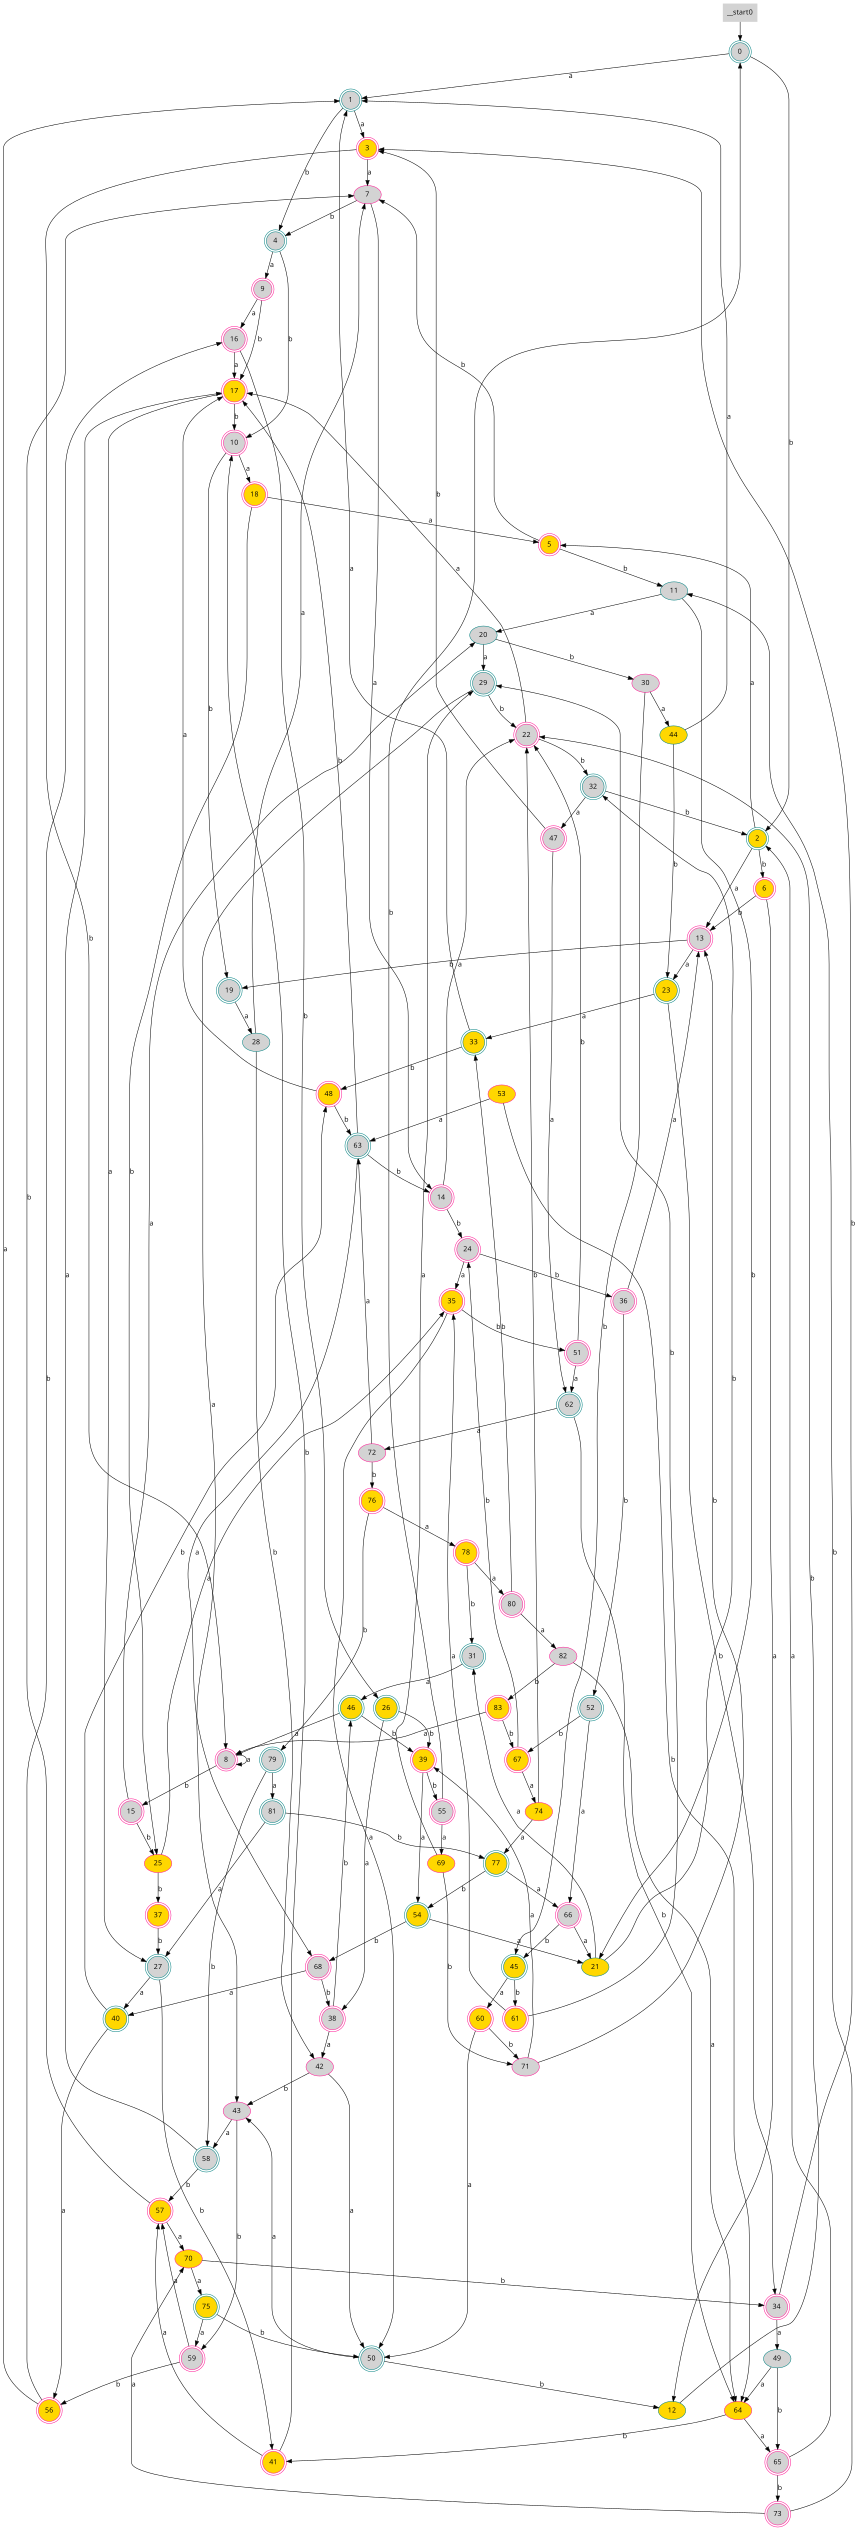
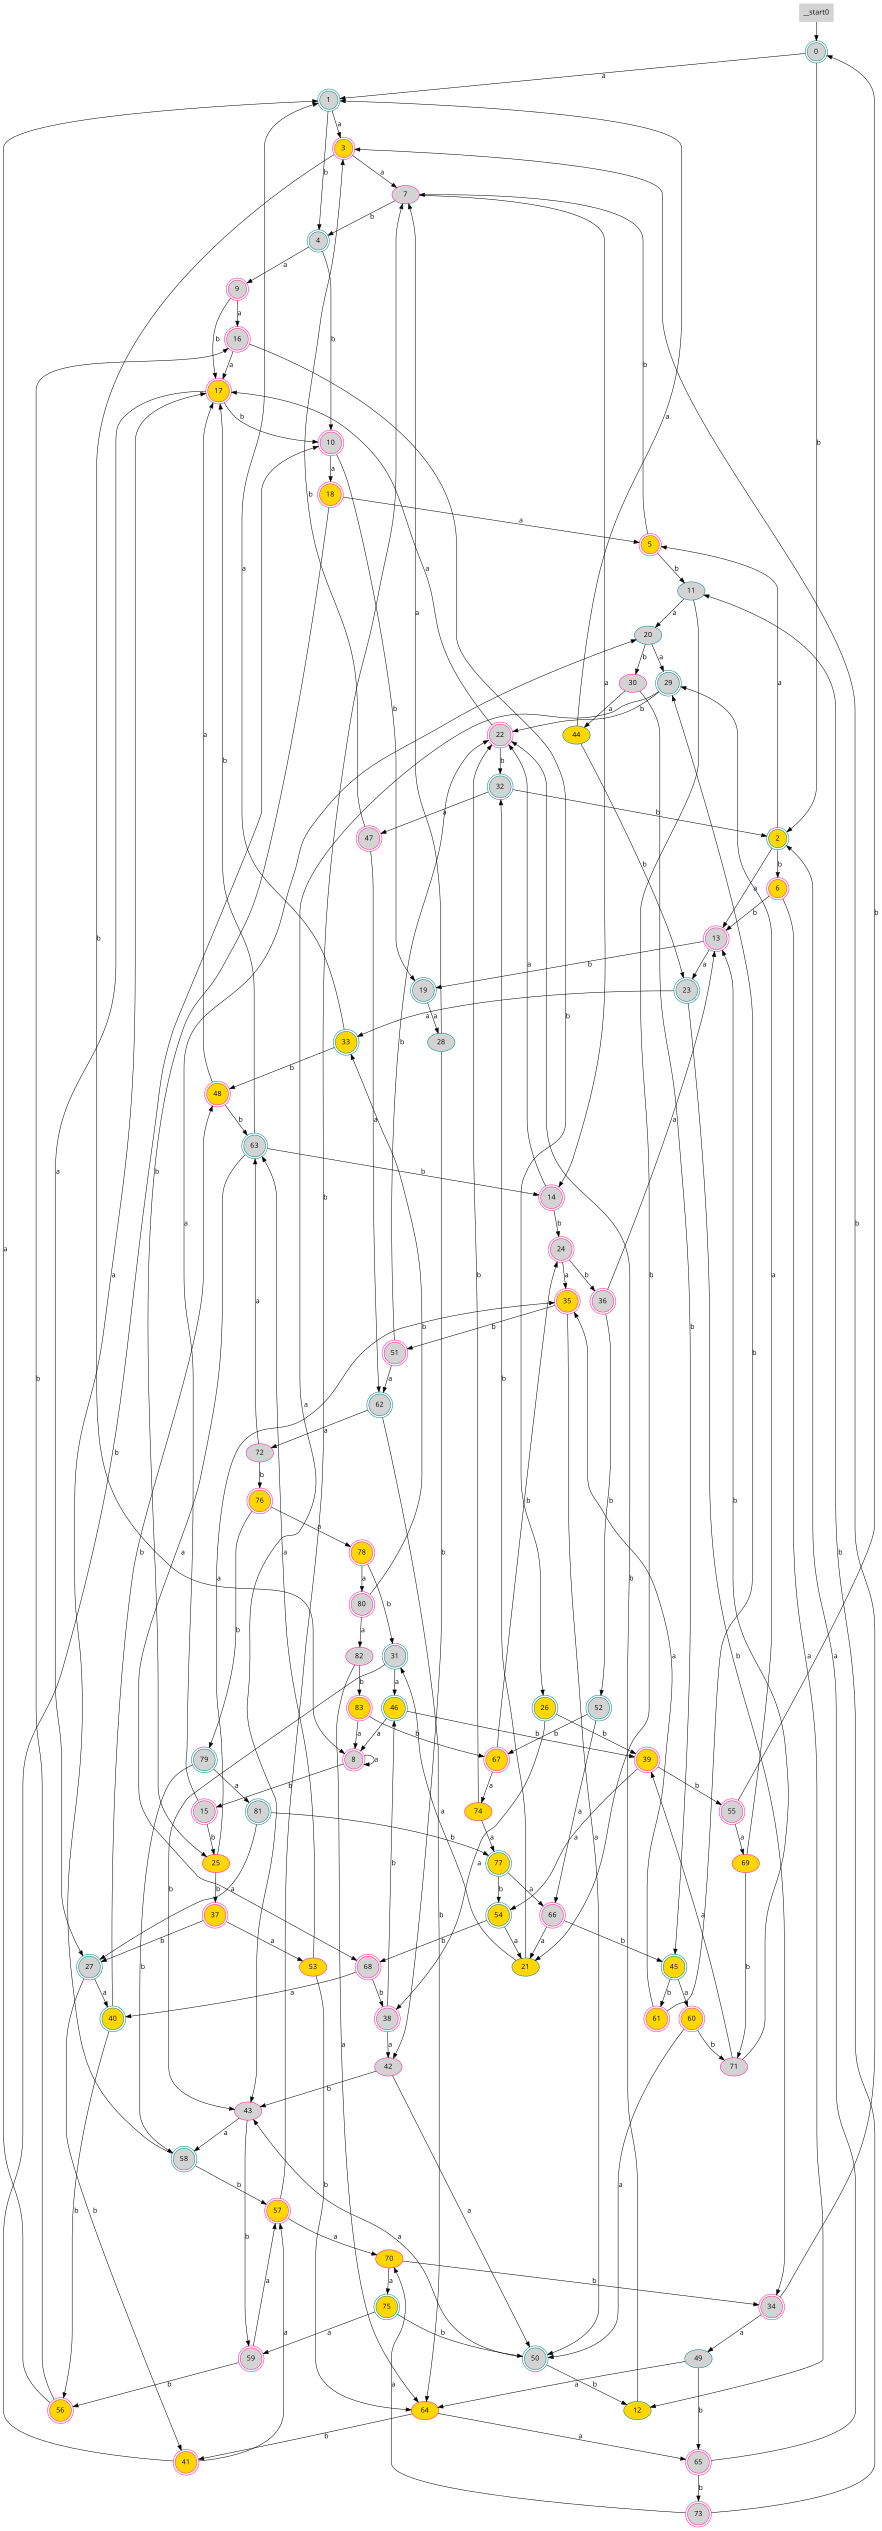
node "23": fillcolor gold -> lightgrey
edge "31" -> "43": added, label "b"
edge "37" -> "53": added, label "a"
edge "40" -> "56": label "a" -> "b"
